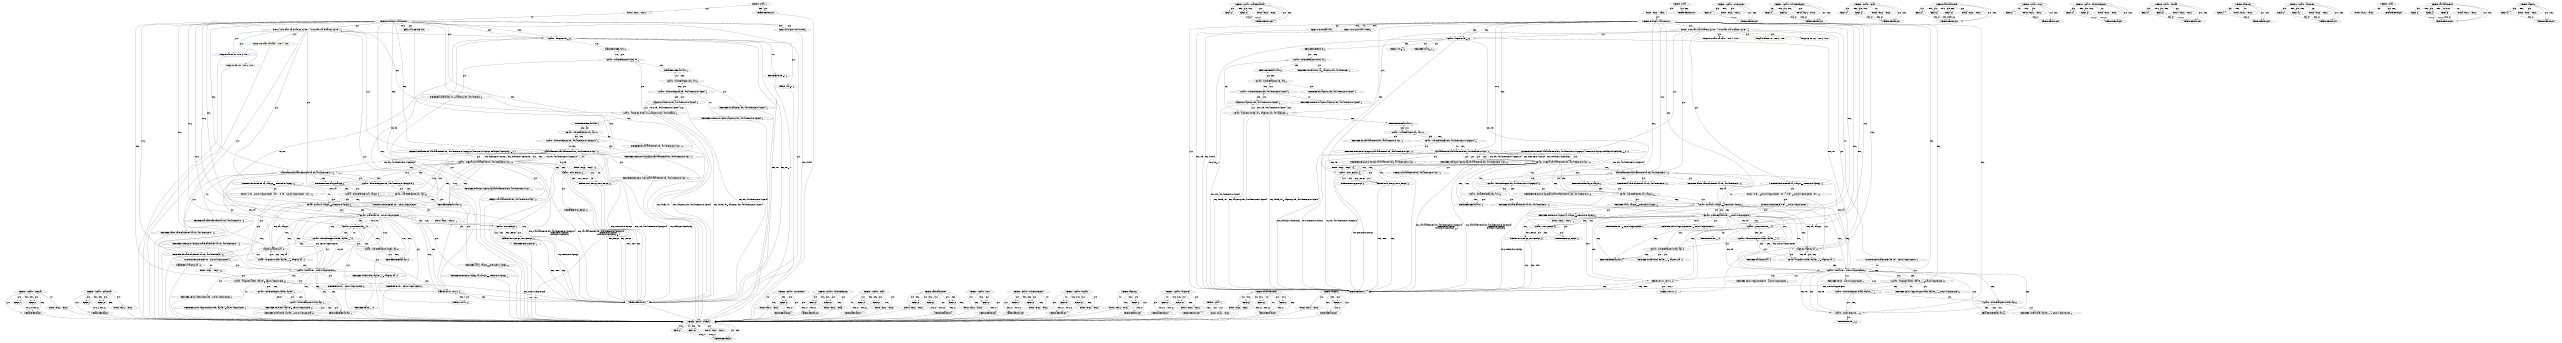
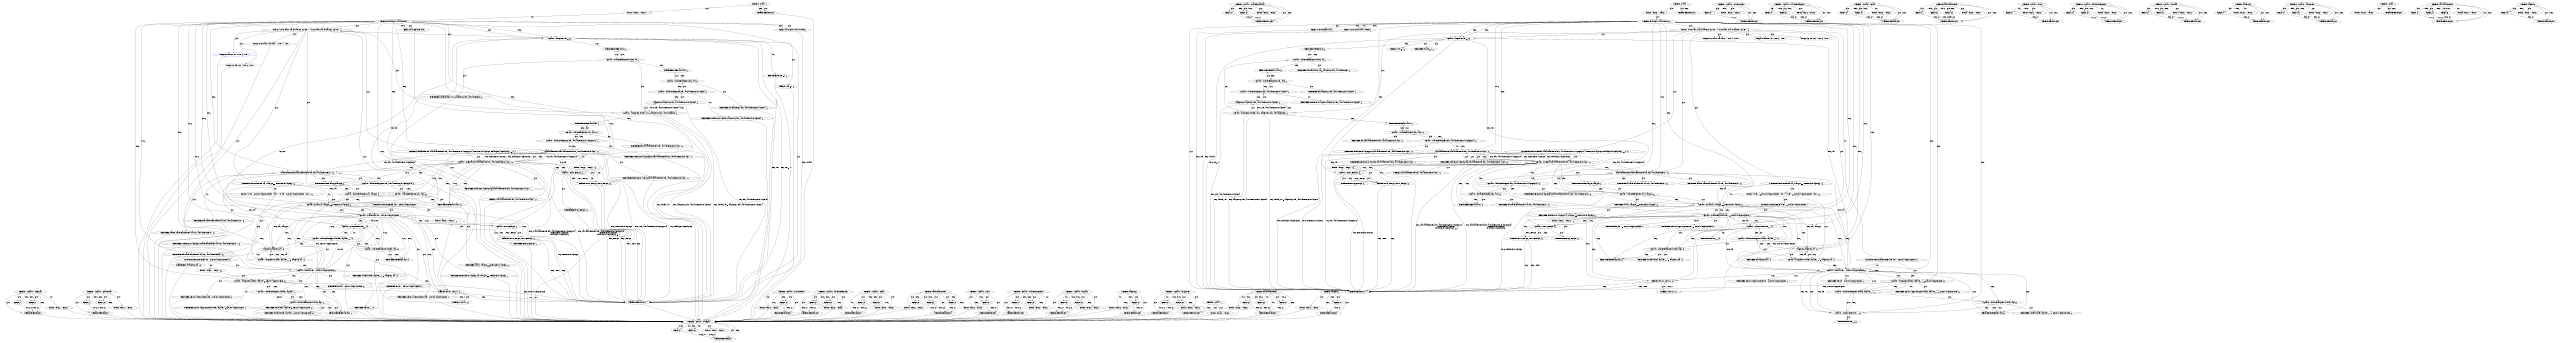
edge "(CONTROL_STRUCTURE,IF,if (iter > CIPSO_V4_TAG_MAXCNT))" -> "(<operator>.greaterThan,iter > CIPSO_V4_TAG_MAXCNT)": added, label "AST:"
node "(IDENTIFIER,CIPSO_V4_TAG_MAXCNT,iter > CIPSO_V4_TAG_MAXCNT)": added
